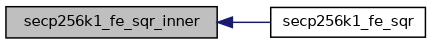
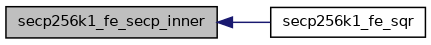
node "secp256k1_fe_sqr_inner": label "secp256k1_fe_sqr_inner" -> "secp256k1_fe_secp_inner"
